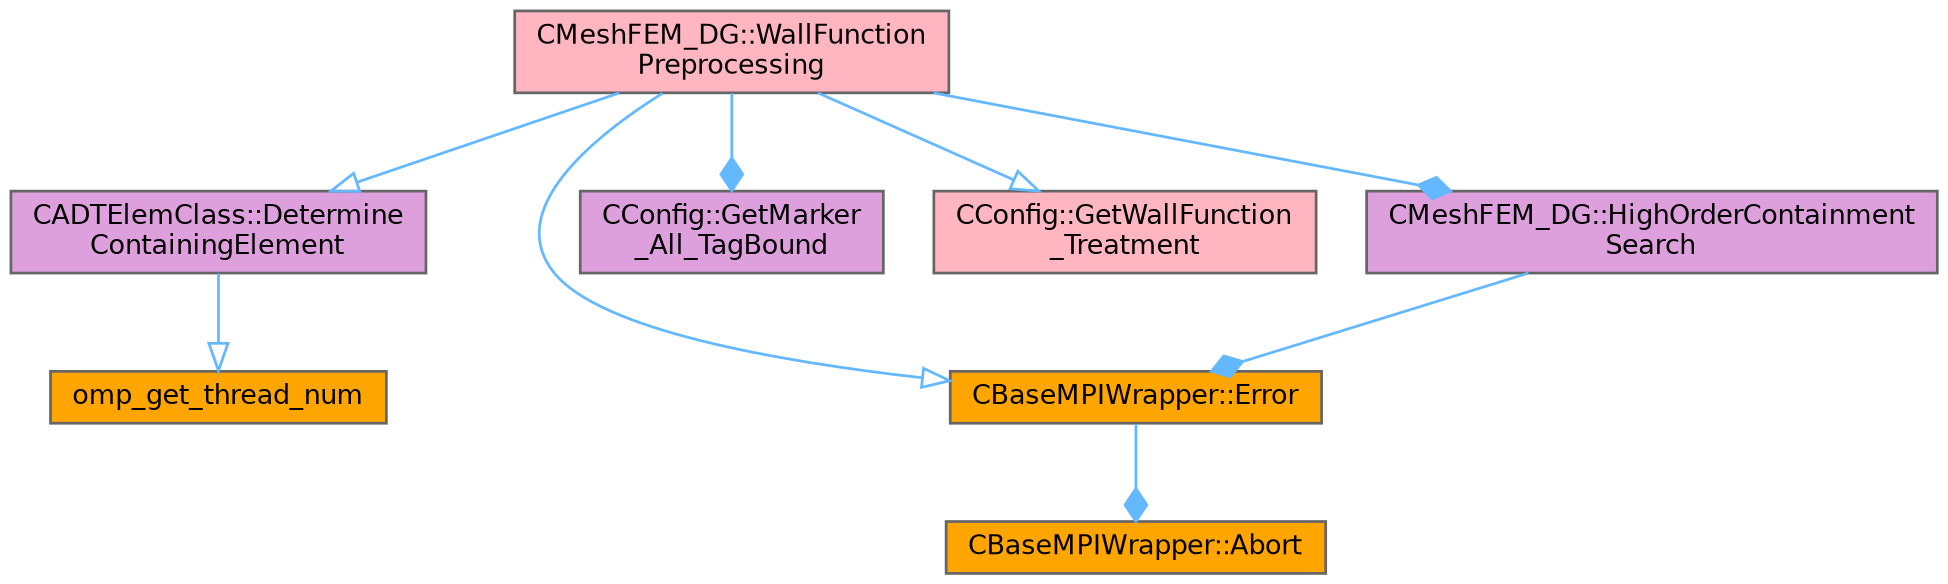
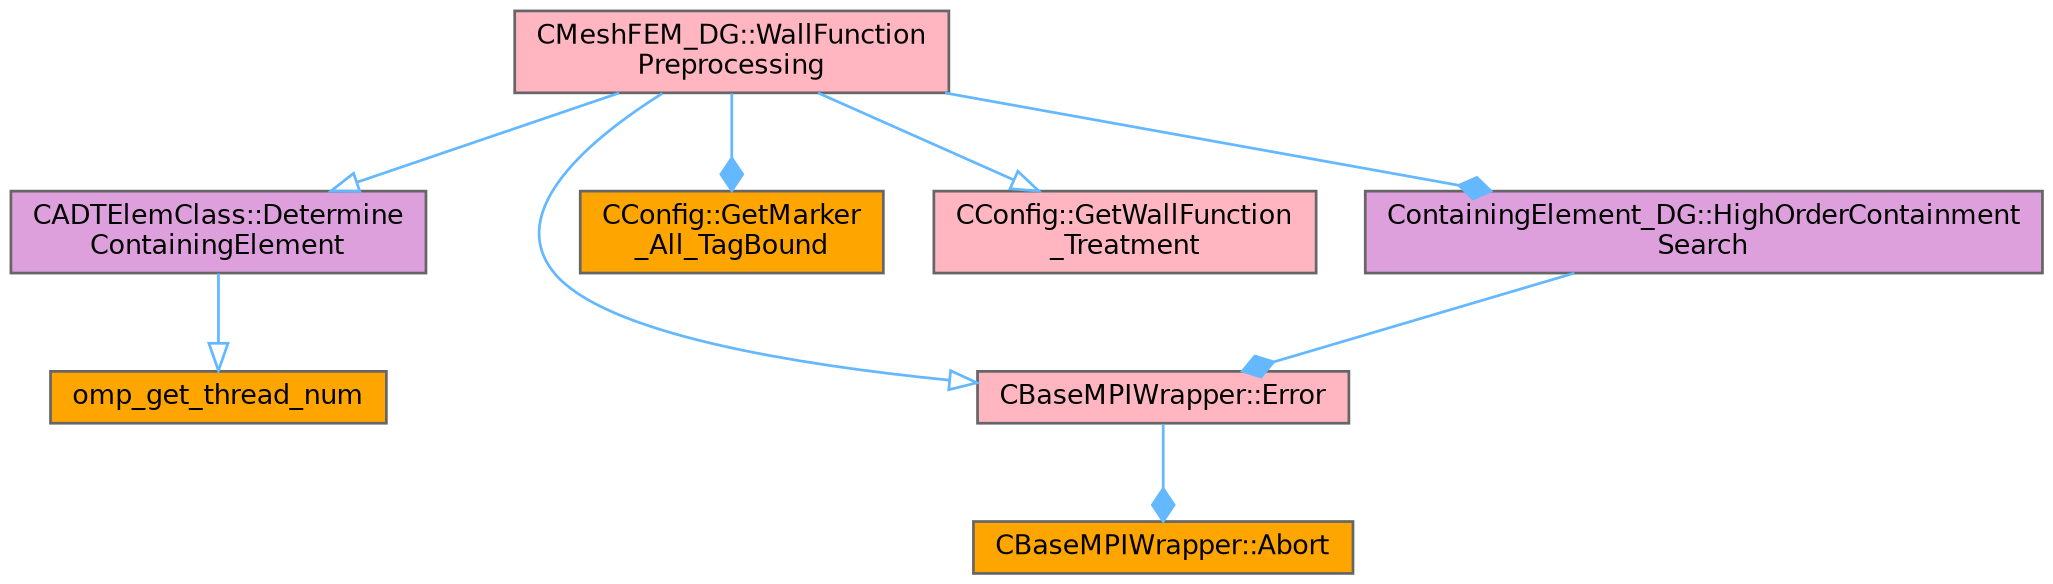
node "CConfig::GetMarker _All_TagBound": fillcolor plum -> orange
node "CMeshFEM_DG::HighOrderContainment Search": label "CMeshFEM_DG::HighOrderContainment Search" -> "ContainingElement_DG::HighOrderContainment Search"
node "CBaseMPIWrapper::Error": fillcolor orange -> lightpink
